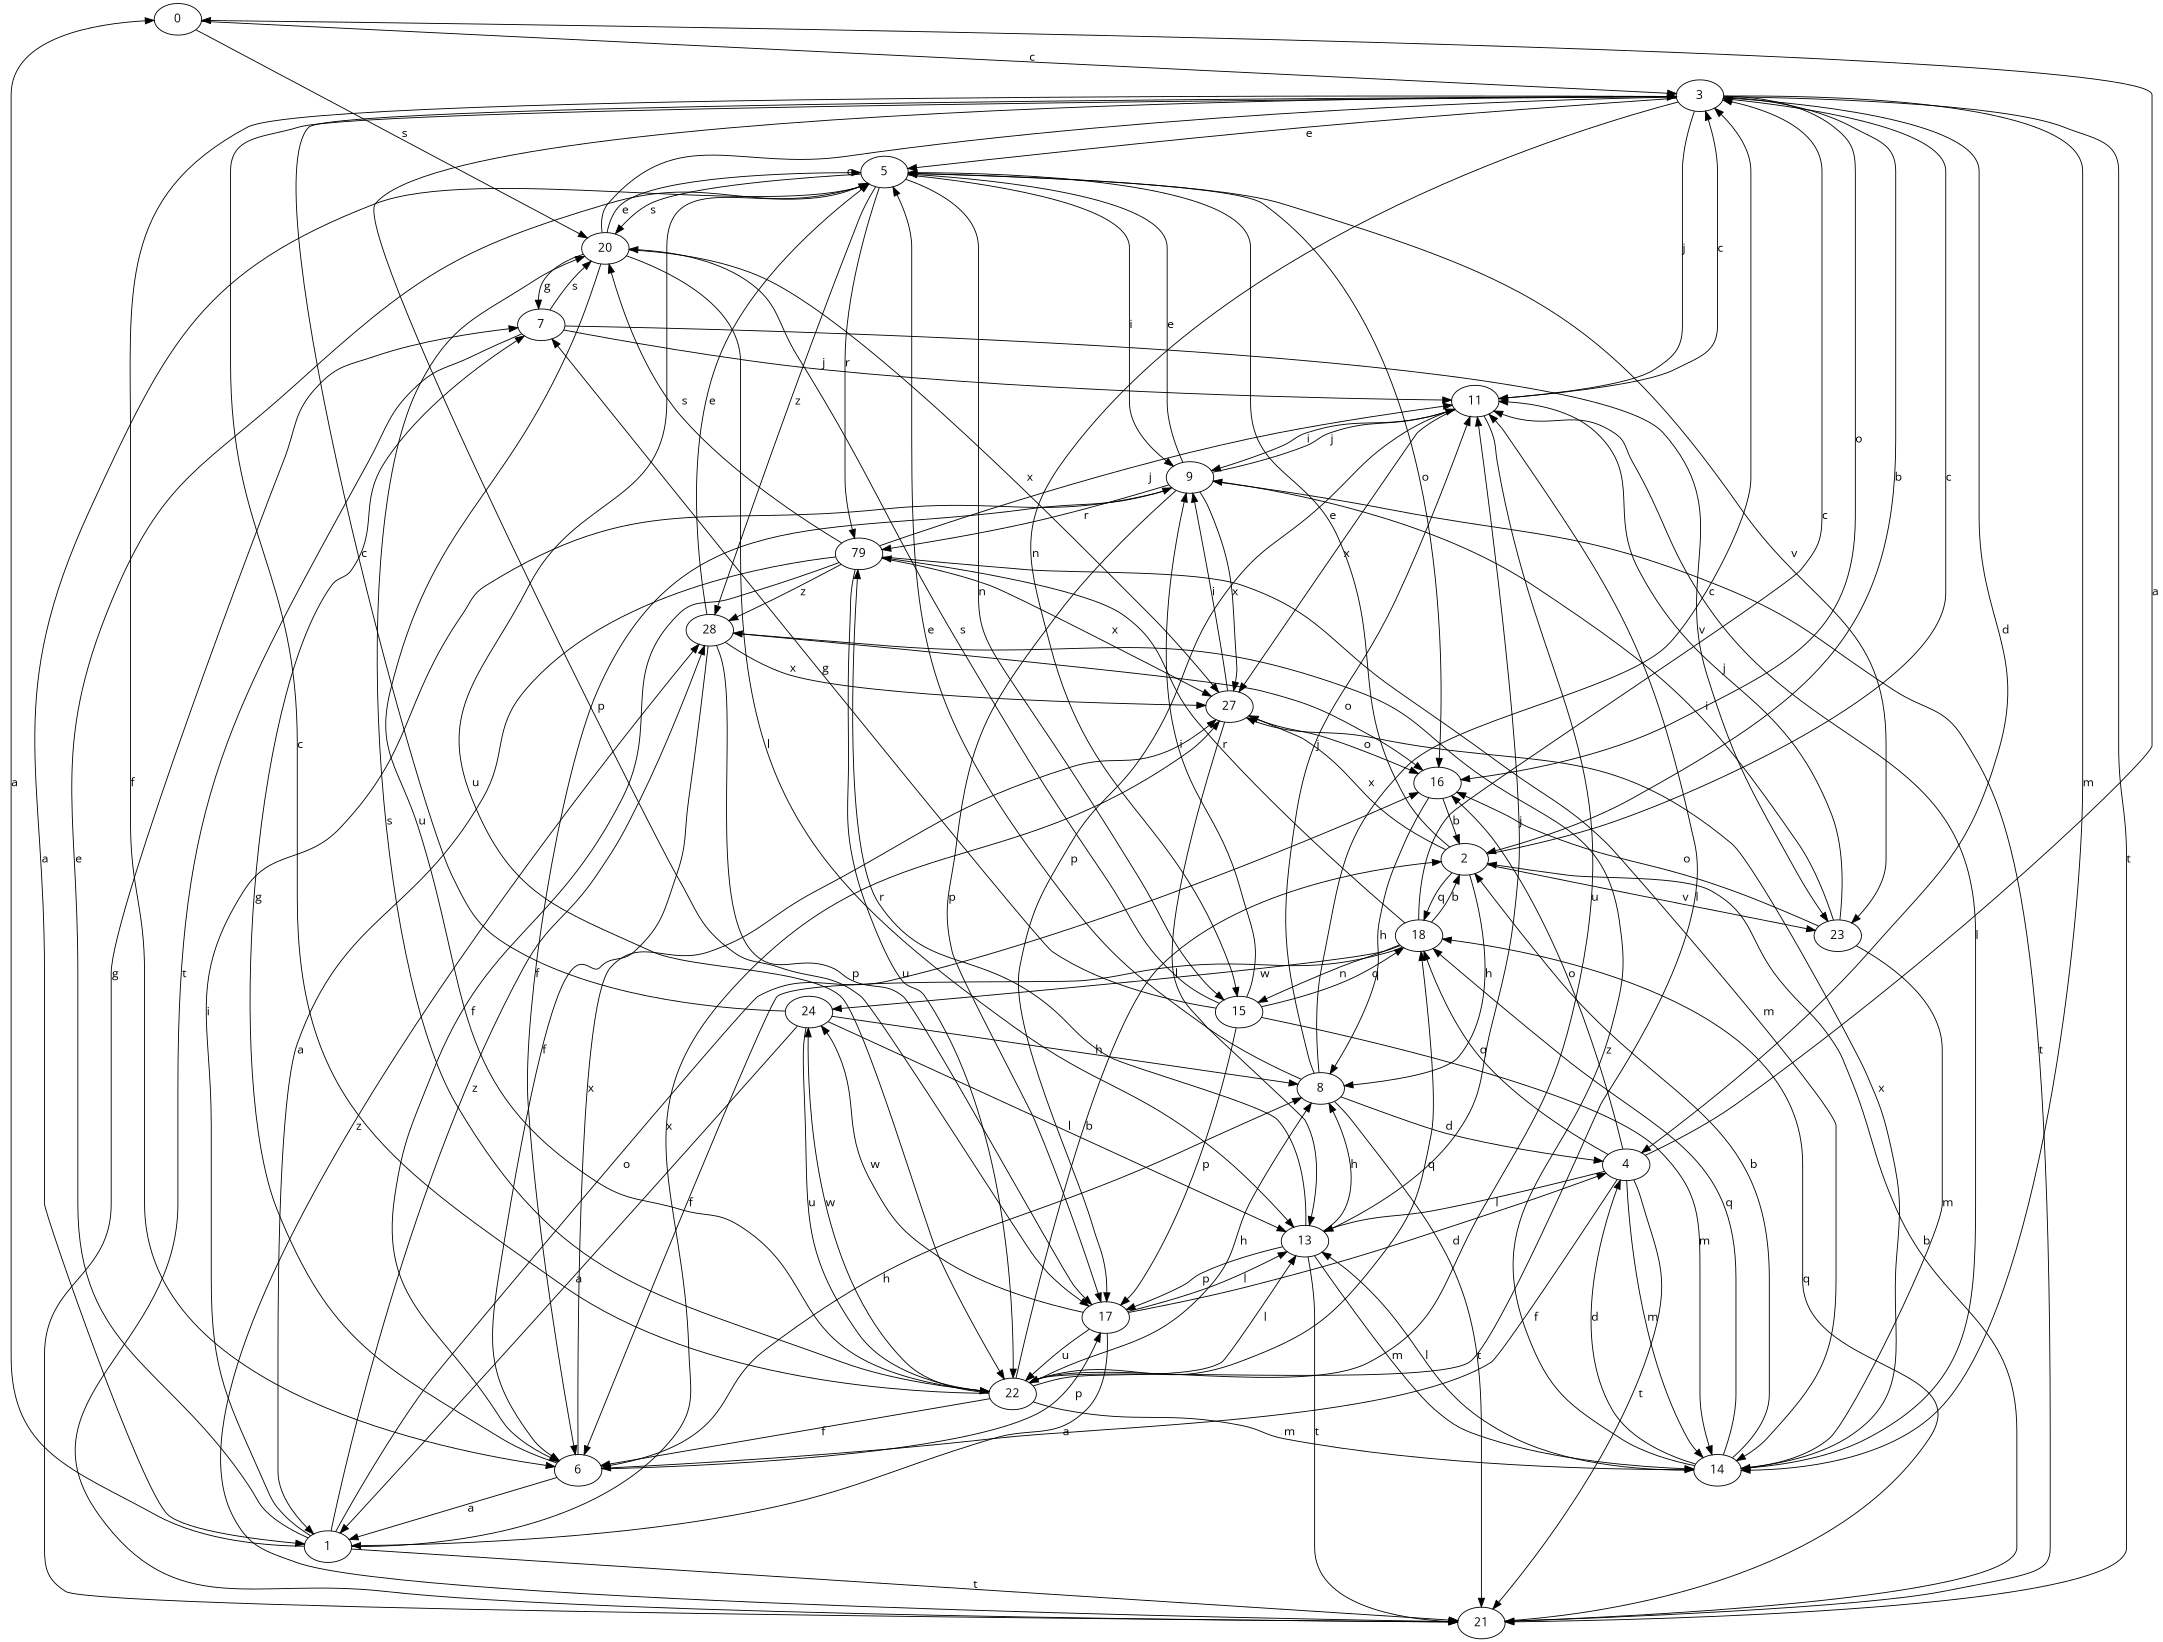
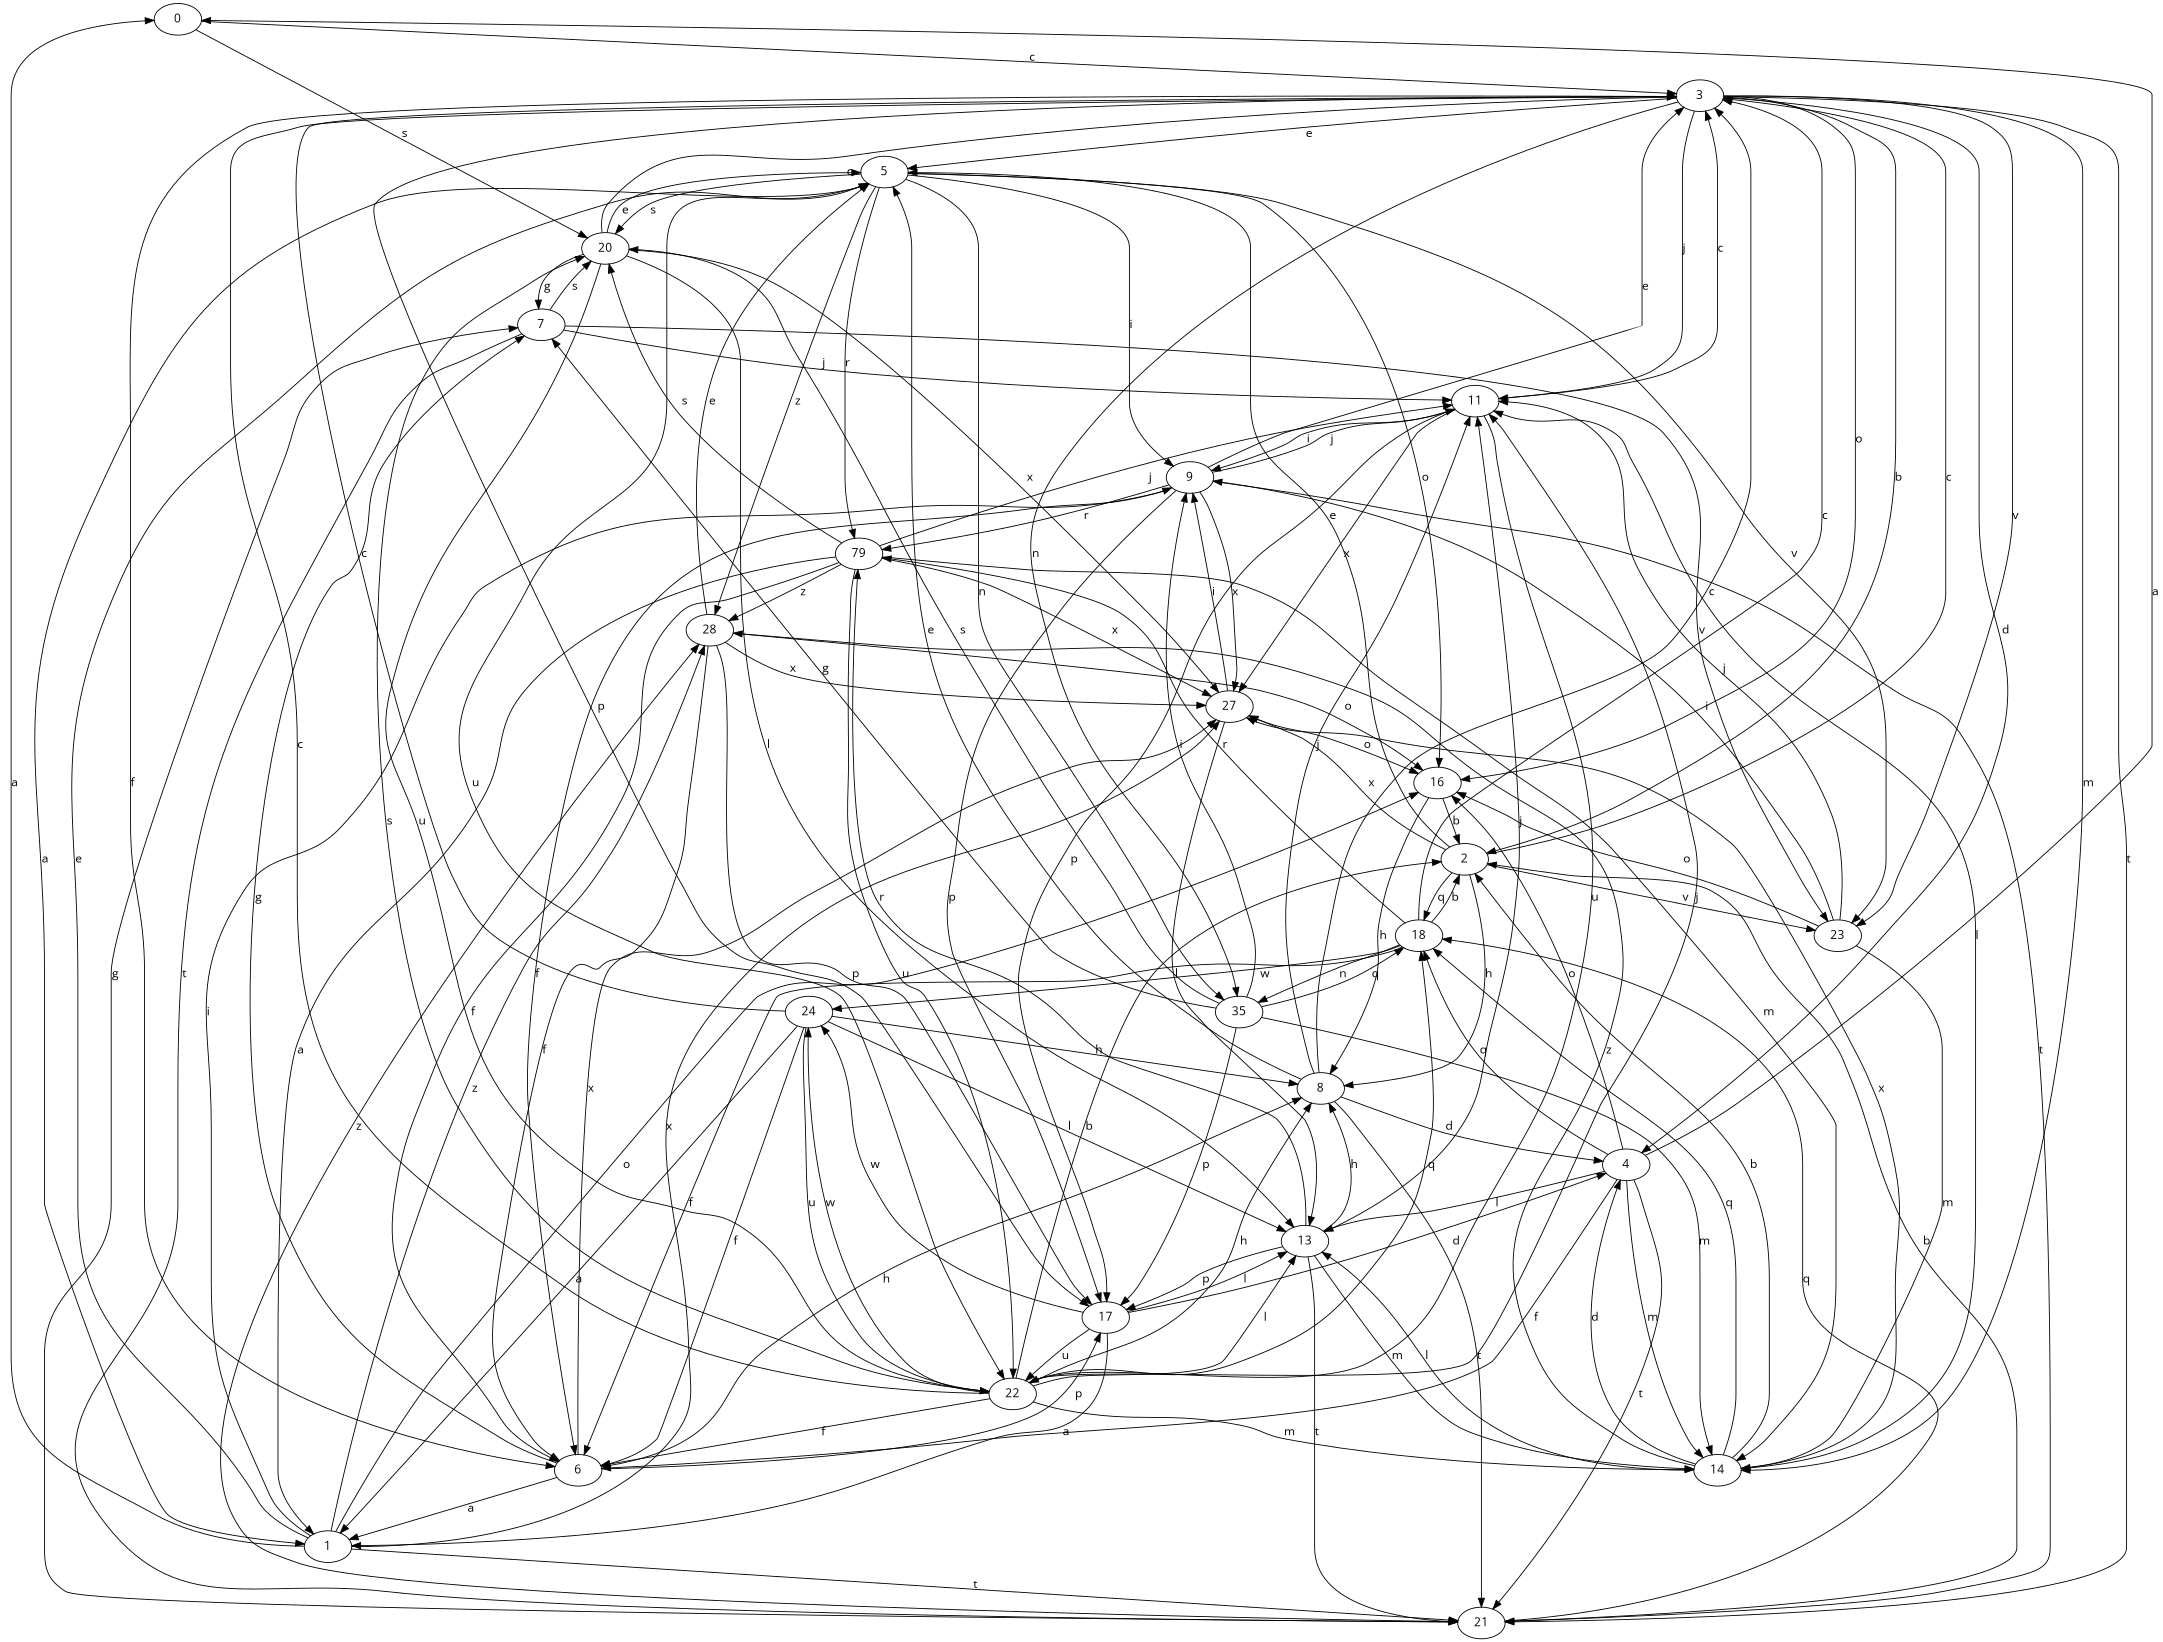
edge "9" -> "5": now "9" -> "3"
edge "3" -> "23": added, label "v"
edge "22" -> "11": label "l" -> "j"
node "15": label "15" -> "35"
edge "24" -> "6": added, label "f"
